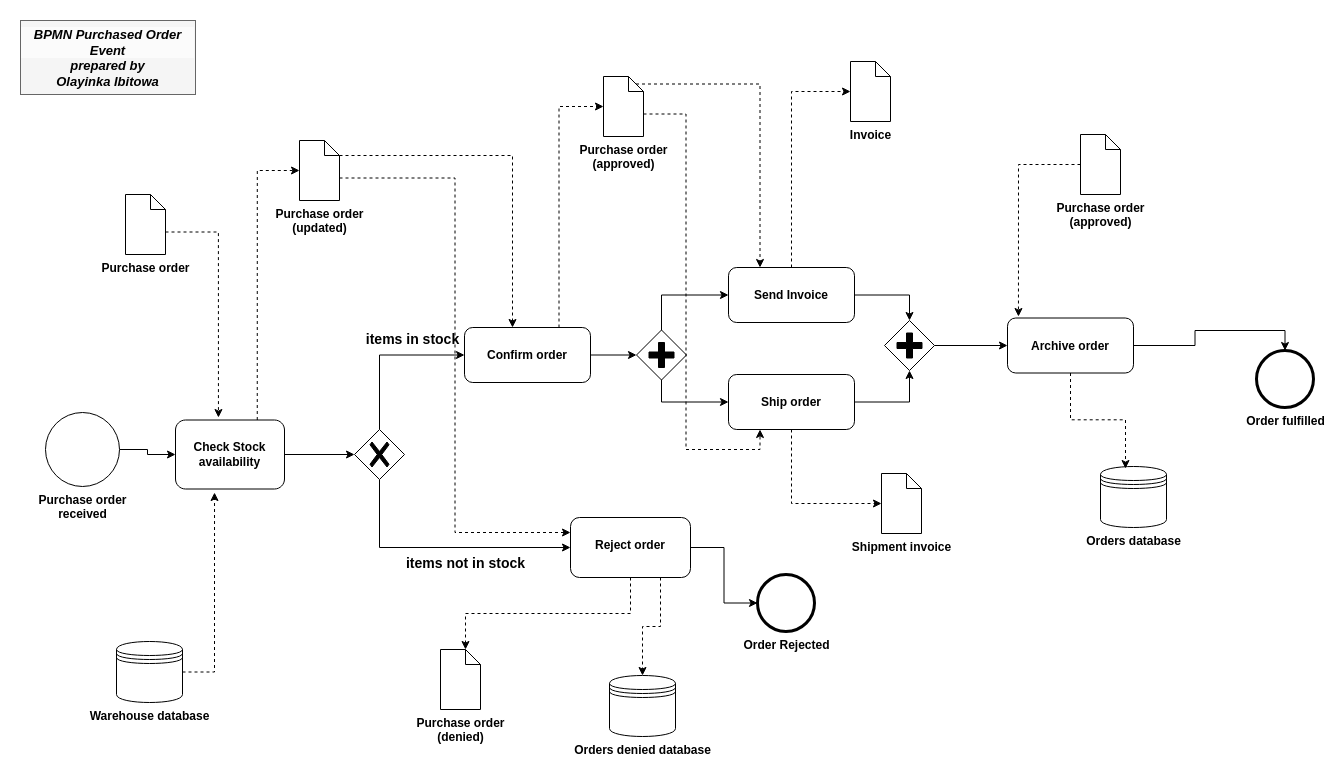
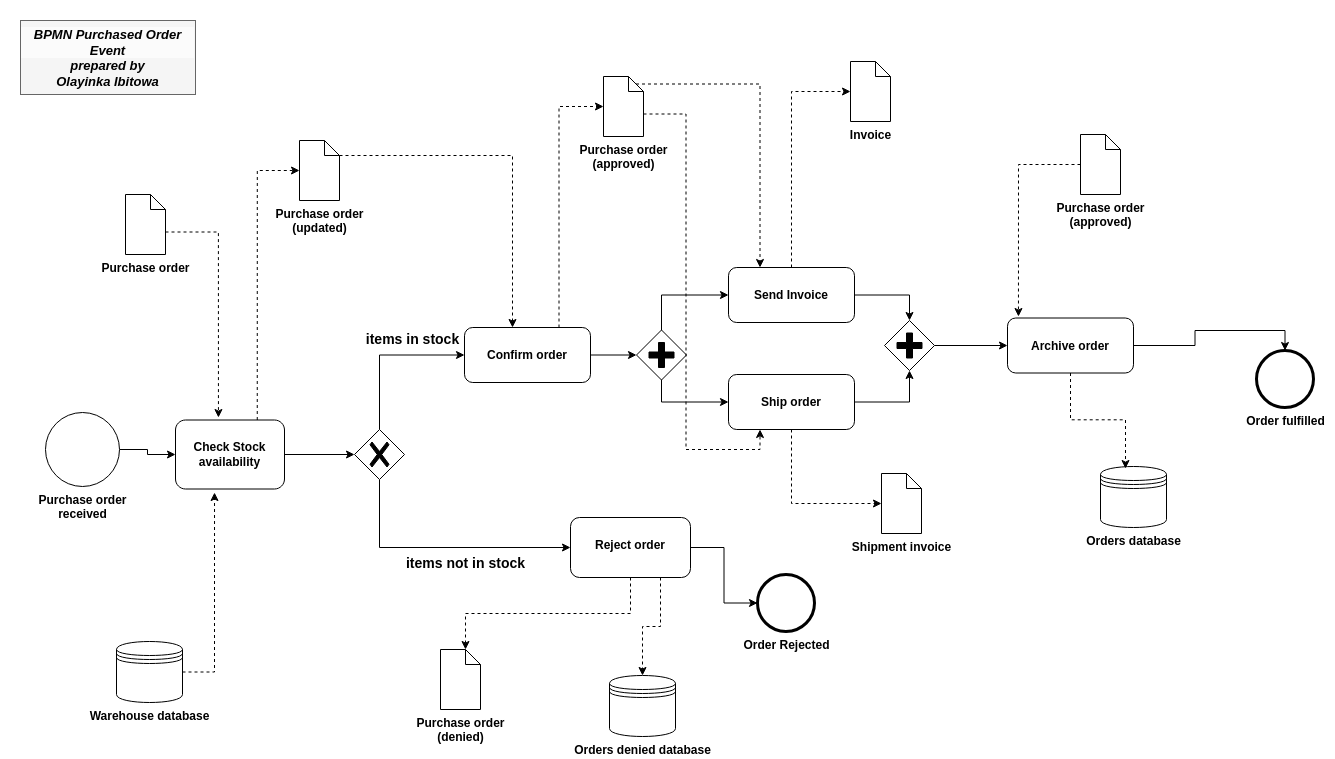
edge "Purchase order (updated)" -> "Reject order": removed
